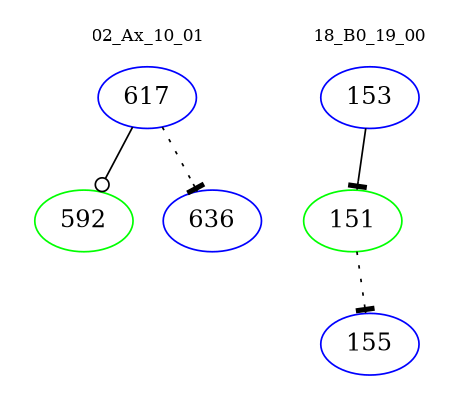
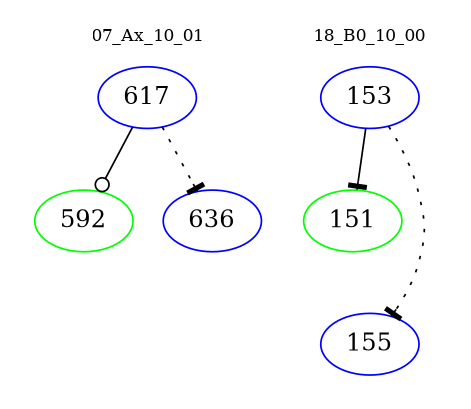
cluster "02_Ax_10_01": label "02_Ax_10_01" -> "07_Ax_10_01"
cluster "18_B0_19_00": label "18_B0_19_00" -> "18_B0_10_00"
edge "151" -> "155": now "153" -> "155"
